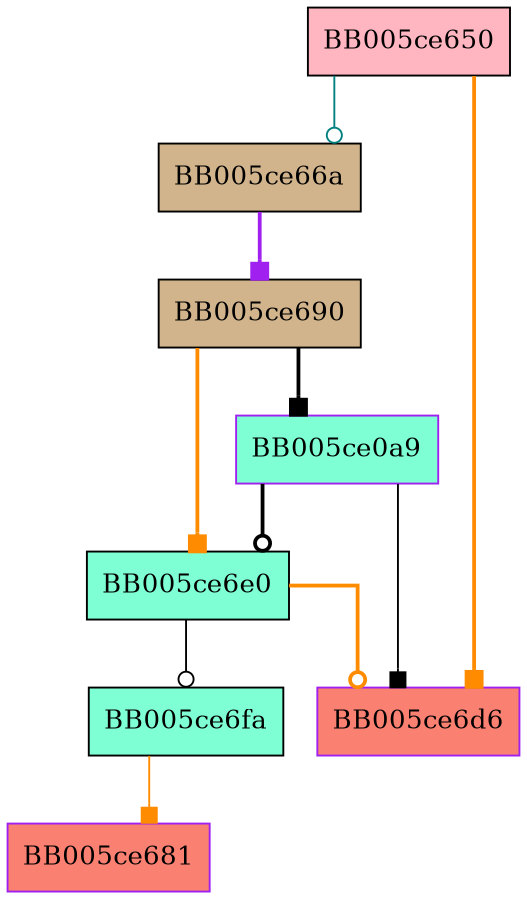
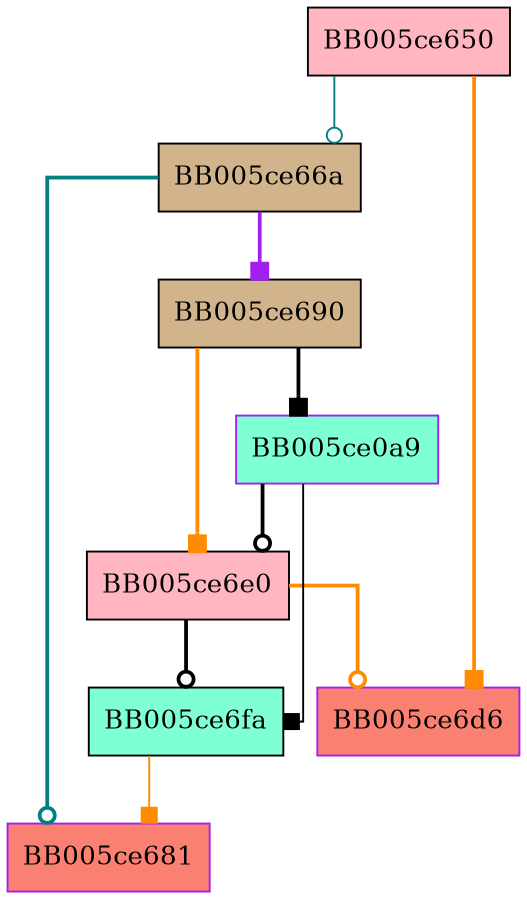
edge "BB005ce66a" -> "BB005ce681": added
edge "BB005ce0a9" -> "BB005ce6d6": now "BB005ce0a9" -> "BB005ce6fa"
node "BB005ce6e0": fillcolor aquamarine -> lightpink
edge "BB005ce6e0" -> "BB005ce6fa": style solid -> bold
